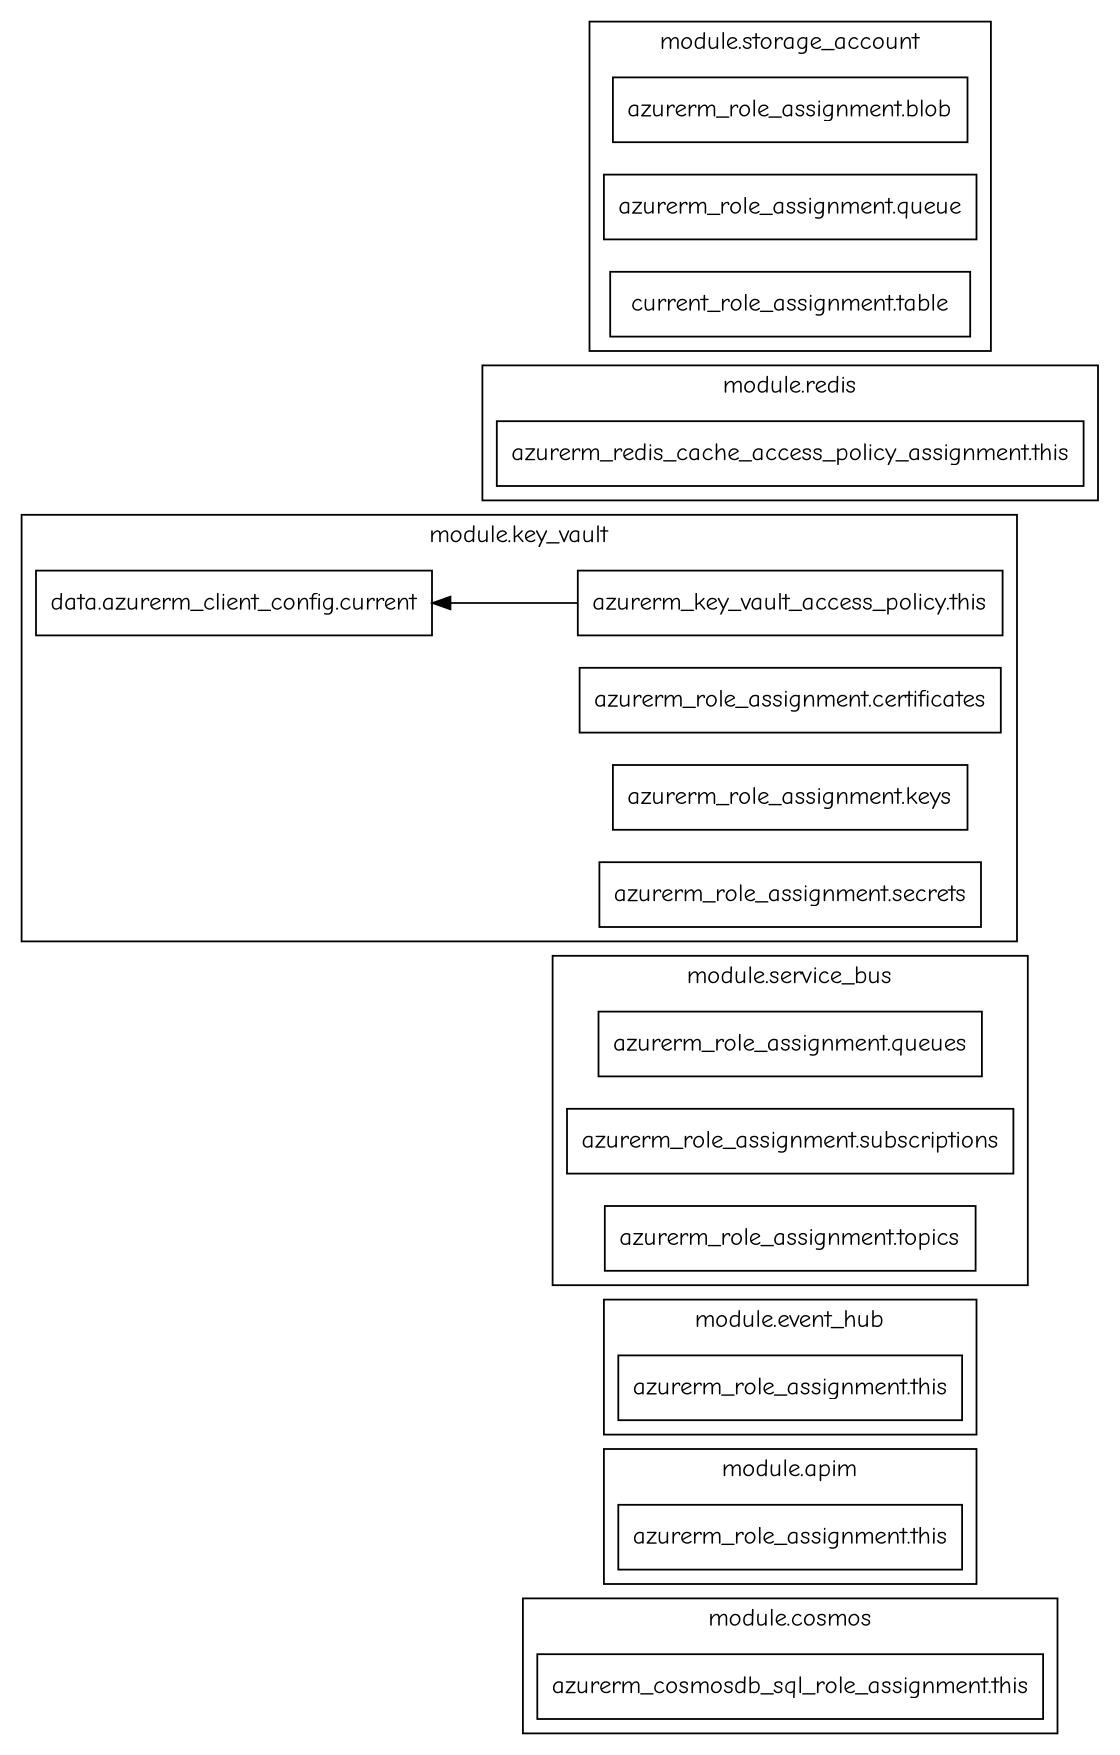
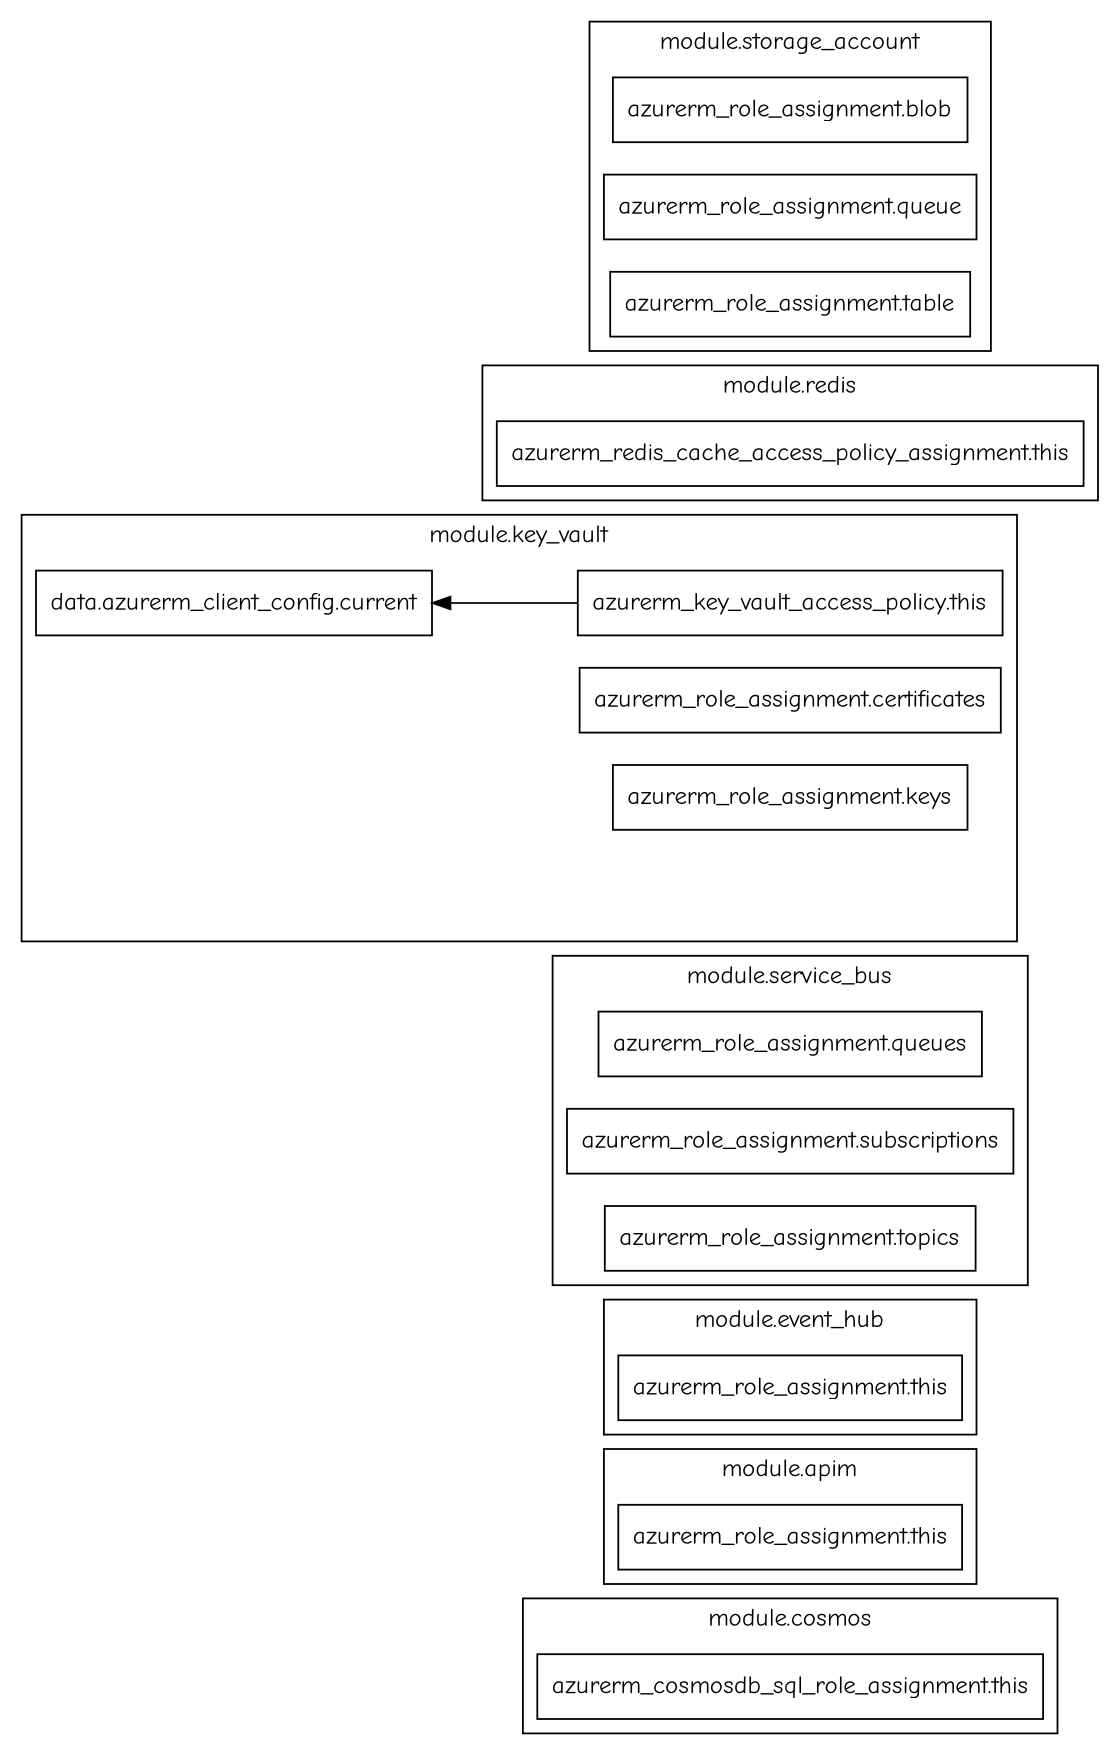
node "current_role_assignment.table": label "current_role_assignment.table" -> "azurerm_role_assignment.table"
node "azurerm_role_assignment.secrets": removed
